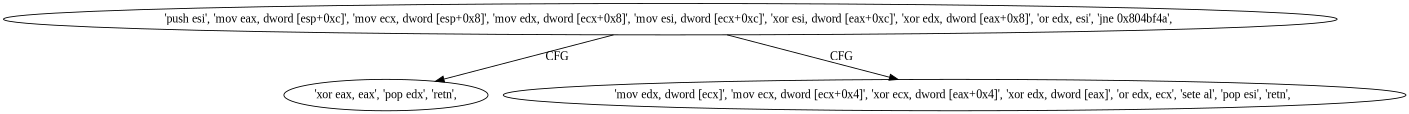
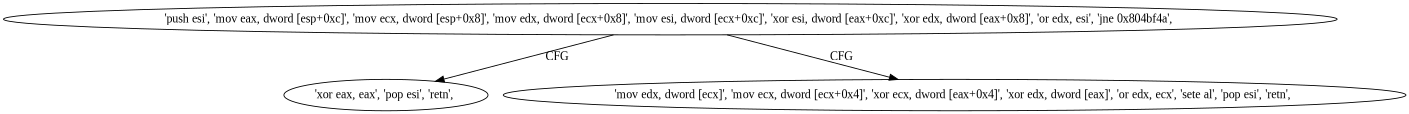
node "'xor eax, eax', 'pop edx', 'retn',": label "'xor eax, eax', 'pop edx', 'retn'," -> "'xor eax, eax', 'pop esi', 'retn',"
